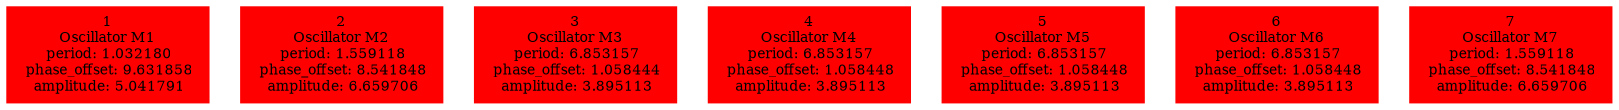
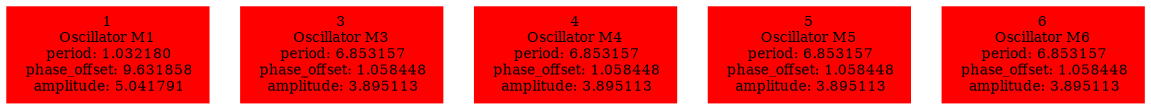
node "2": removed
node "7": removed
node "3": text "phase_offset: 1.058444" -> "phase_offset: 1.058448"
